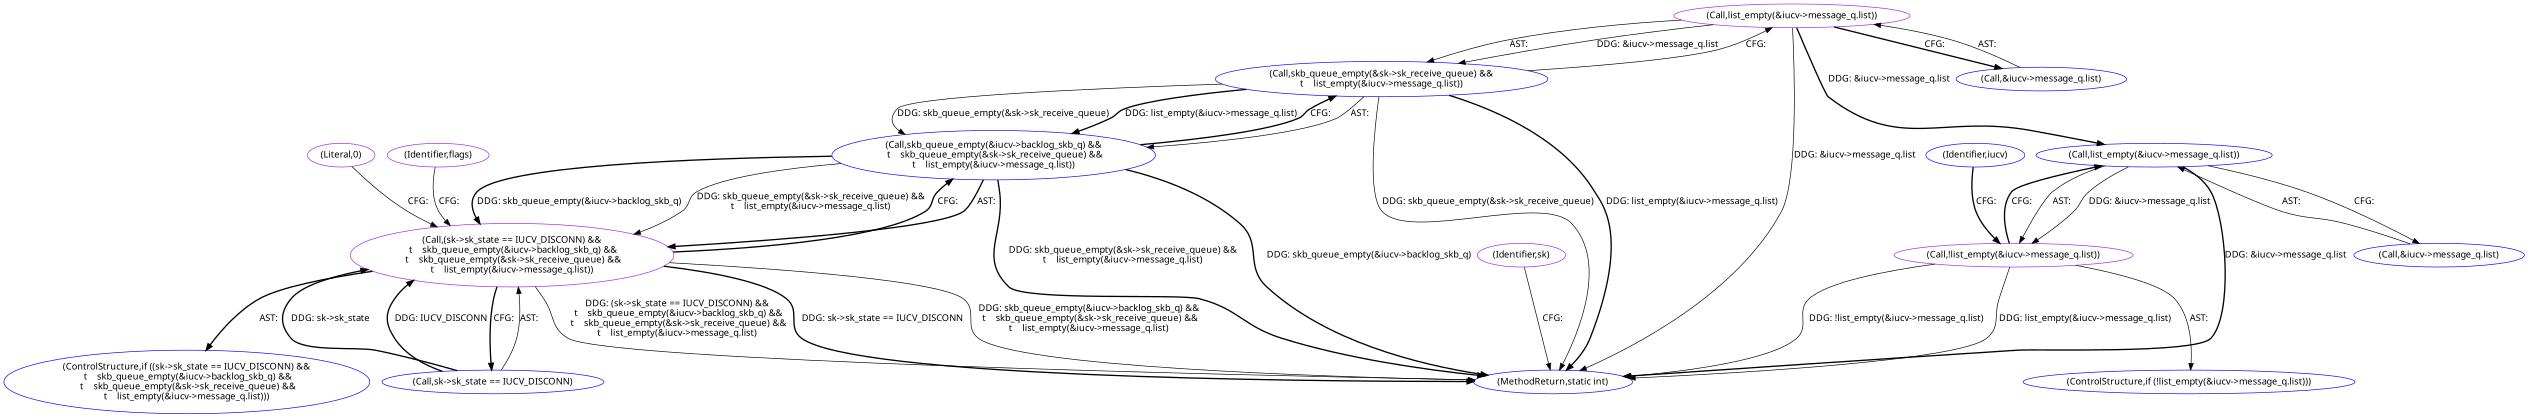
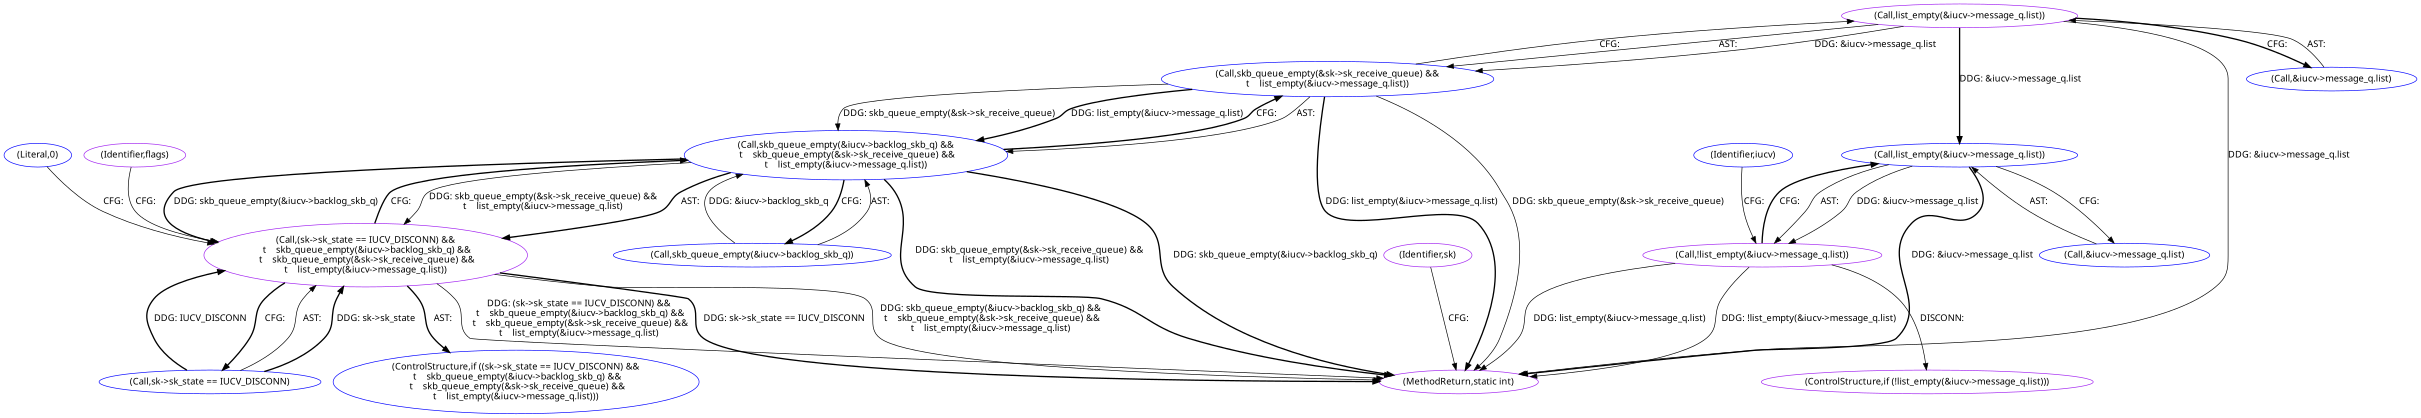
node "(Literal,0)": color purple -> blue
edge "(Identifier,iucv)" -> "(Call,!list_empty(&iucv->message_q.list))": style bold -> solid
node "(Call,skb_queue_empty(&iucv->backlog_skb_q))": added
edge "(Call,!list_empty(&iucv->message_q.list))" -> "(ControlStructure,if (!list_empty(&iucv->message_q.list)))": label "AST: " -> "DISCONN: "
node "(MethodReturn,static int)": color blue -> purple
node "(ControlStructure,if (!list_empty(&iucv->message_q.list)))": color blue -> purple
